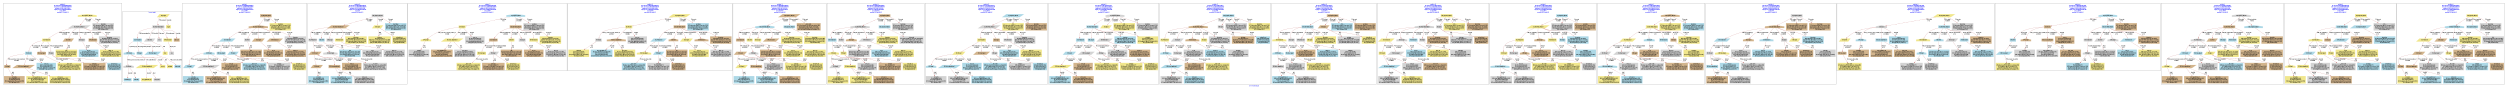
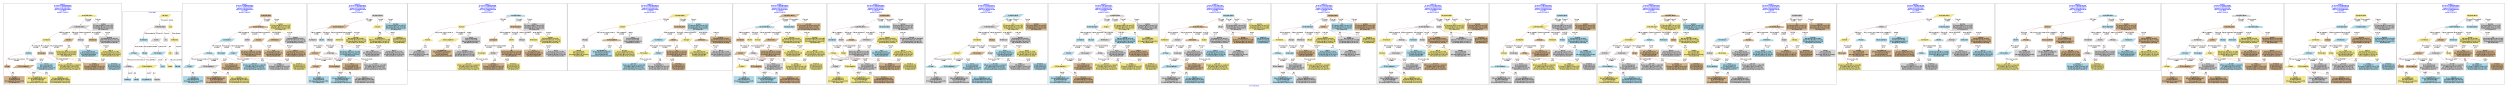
node "object_uri": removed
node "artist_uri": fillcolor khaki -> lightblue
node "artist_appellation_uri": fillcolor khaki -> lightblue
